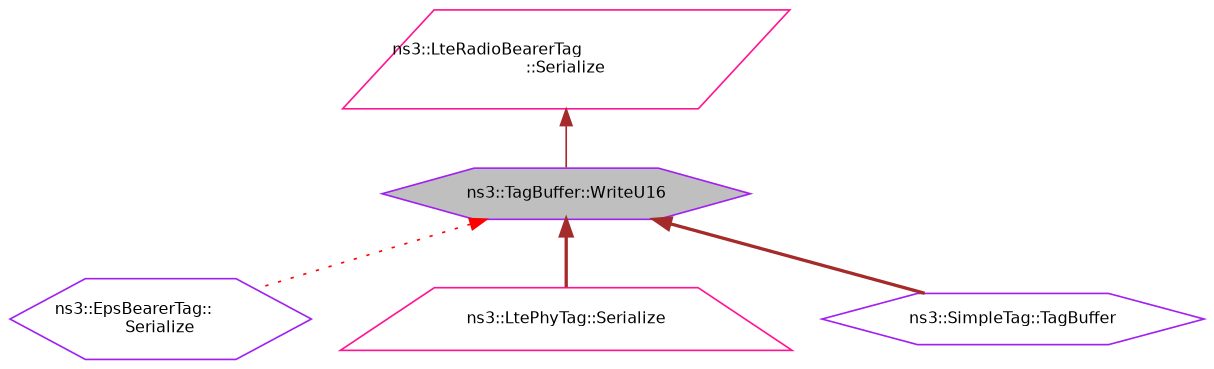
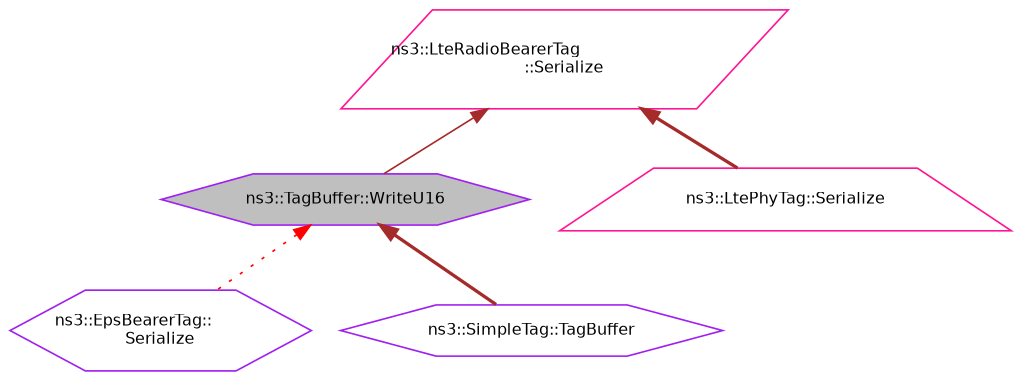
edge "ns3::LtePhyTag::Serialize" -> "ns3::TagBuffer::WriteU16": now "ns3::LtePhyTag::Serialize" -> "ns3::LteRadioBearerTag ::Serialize"
